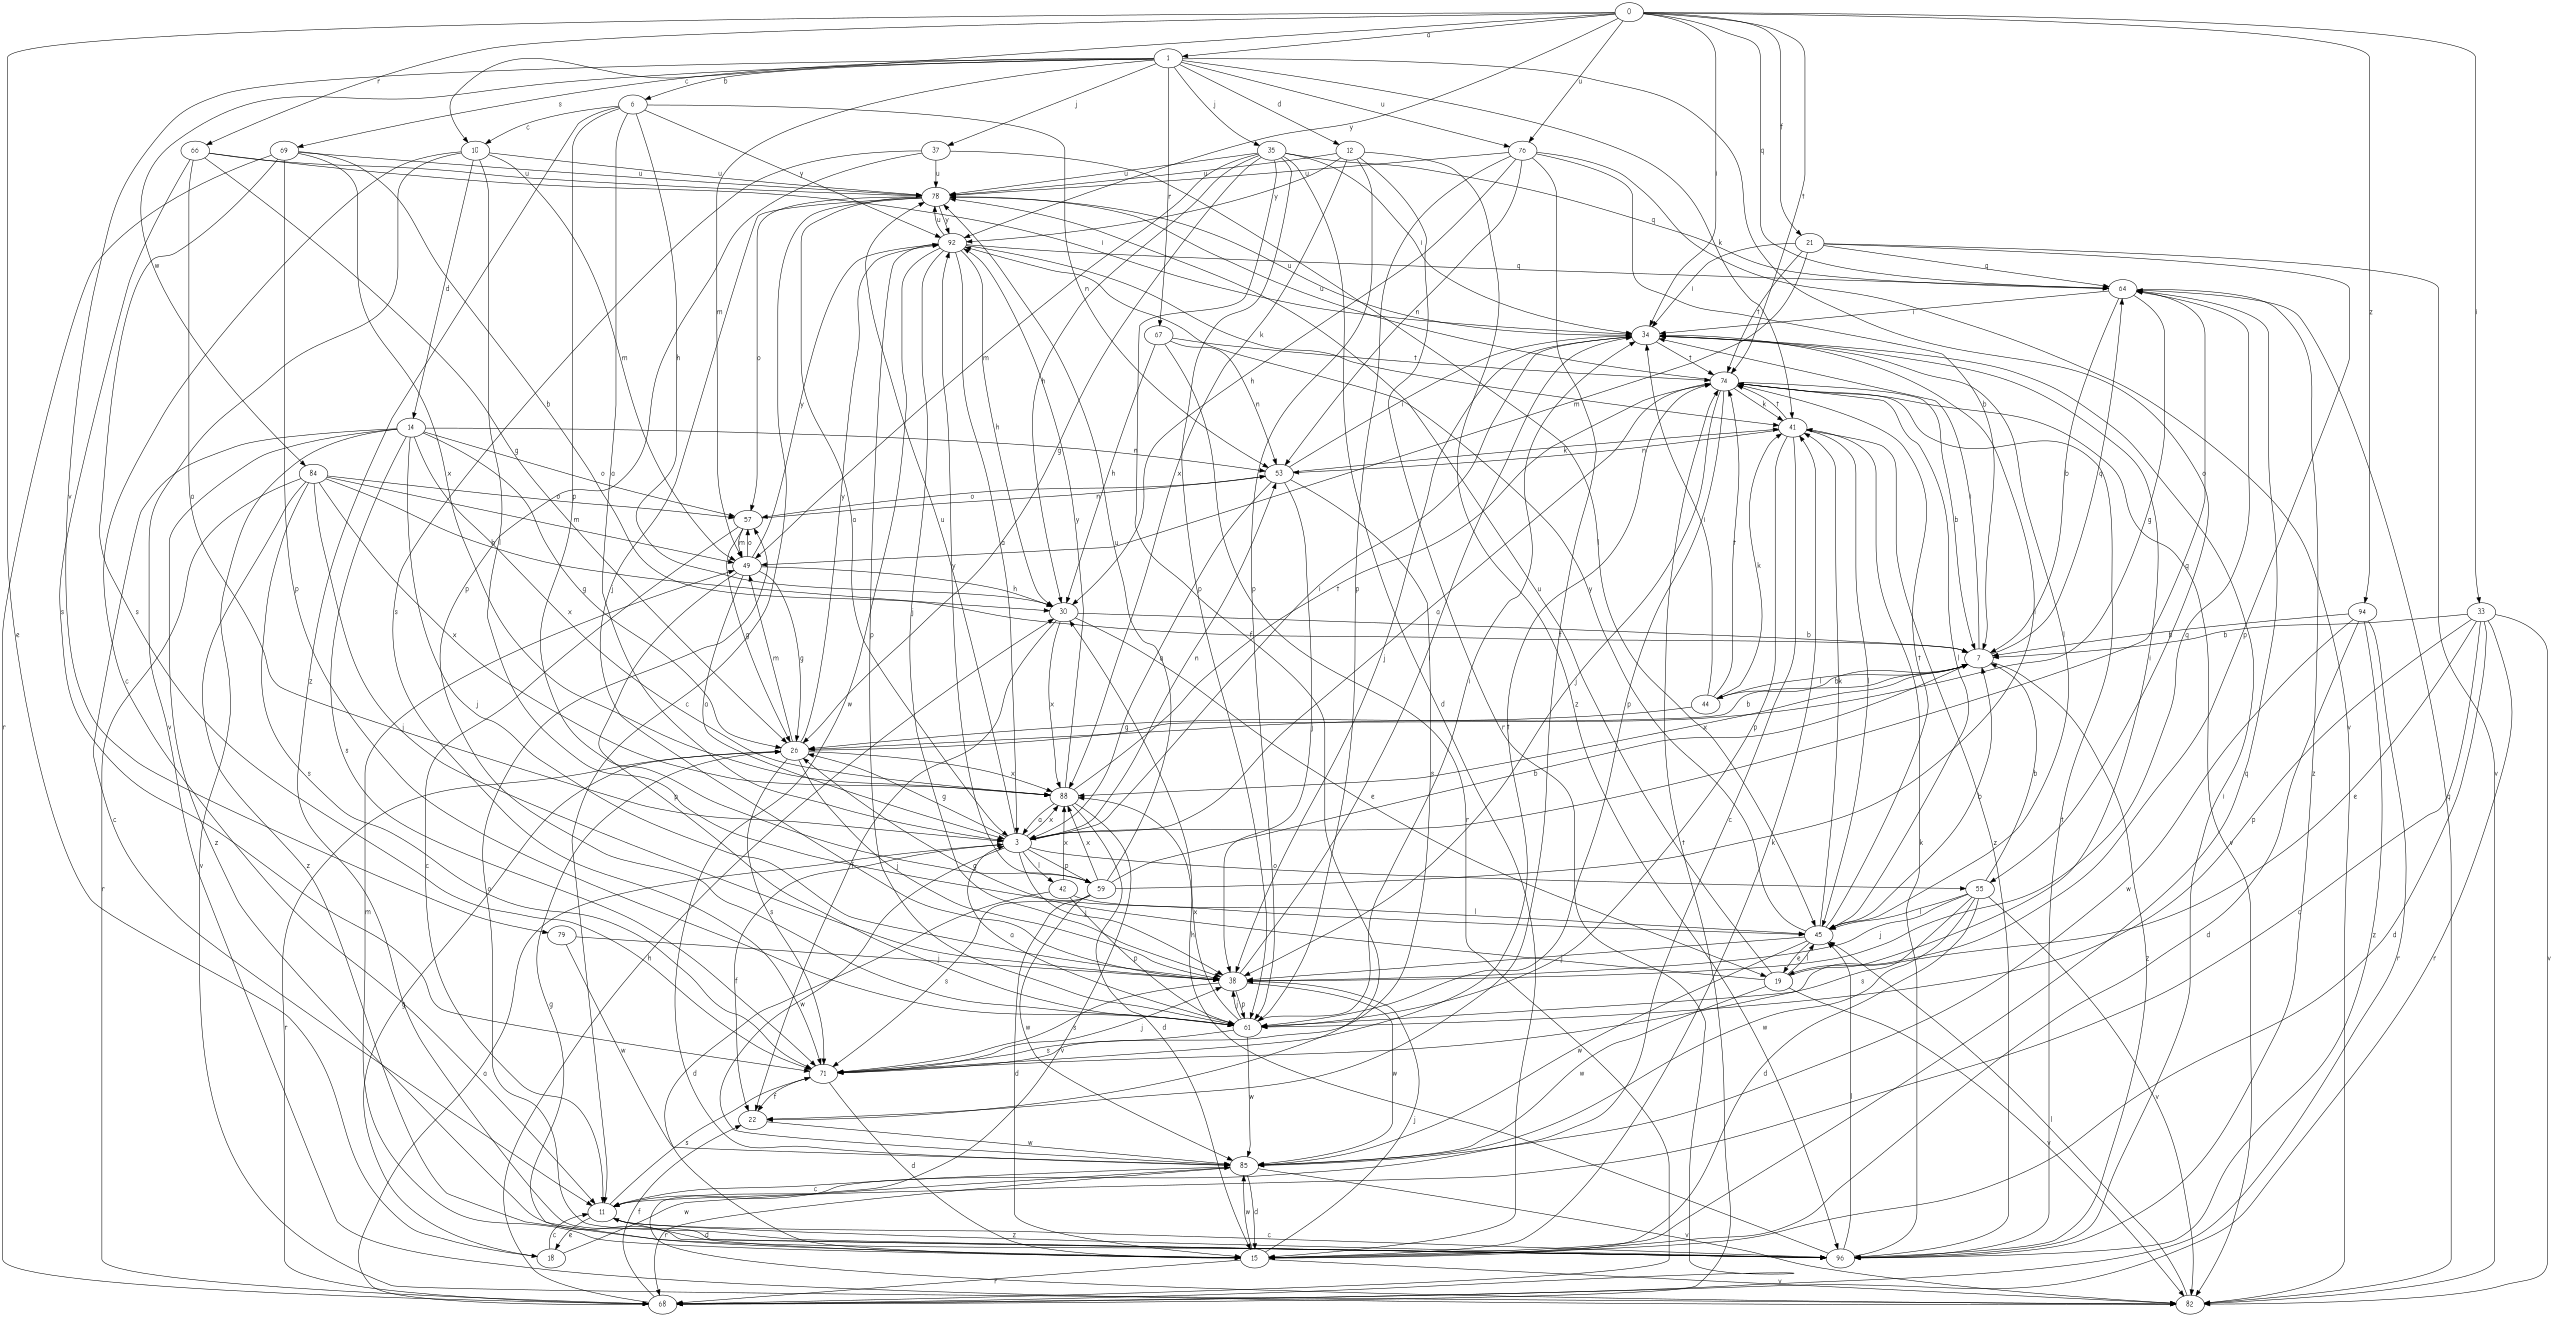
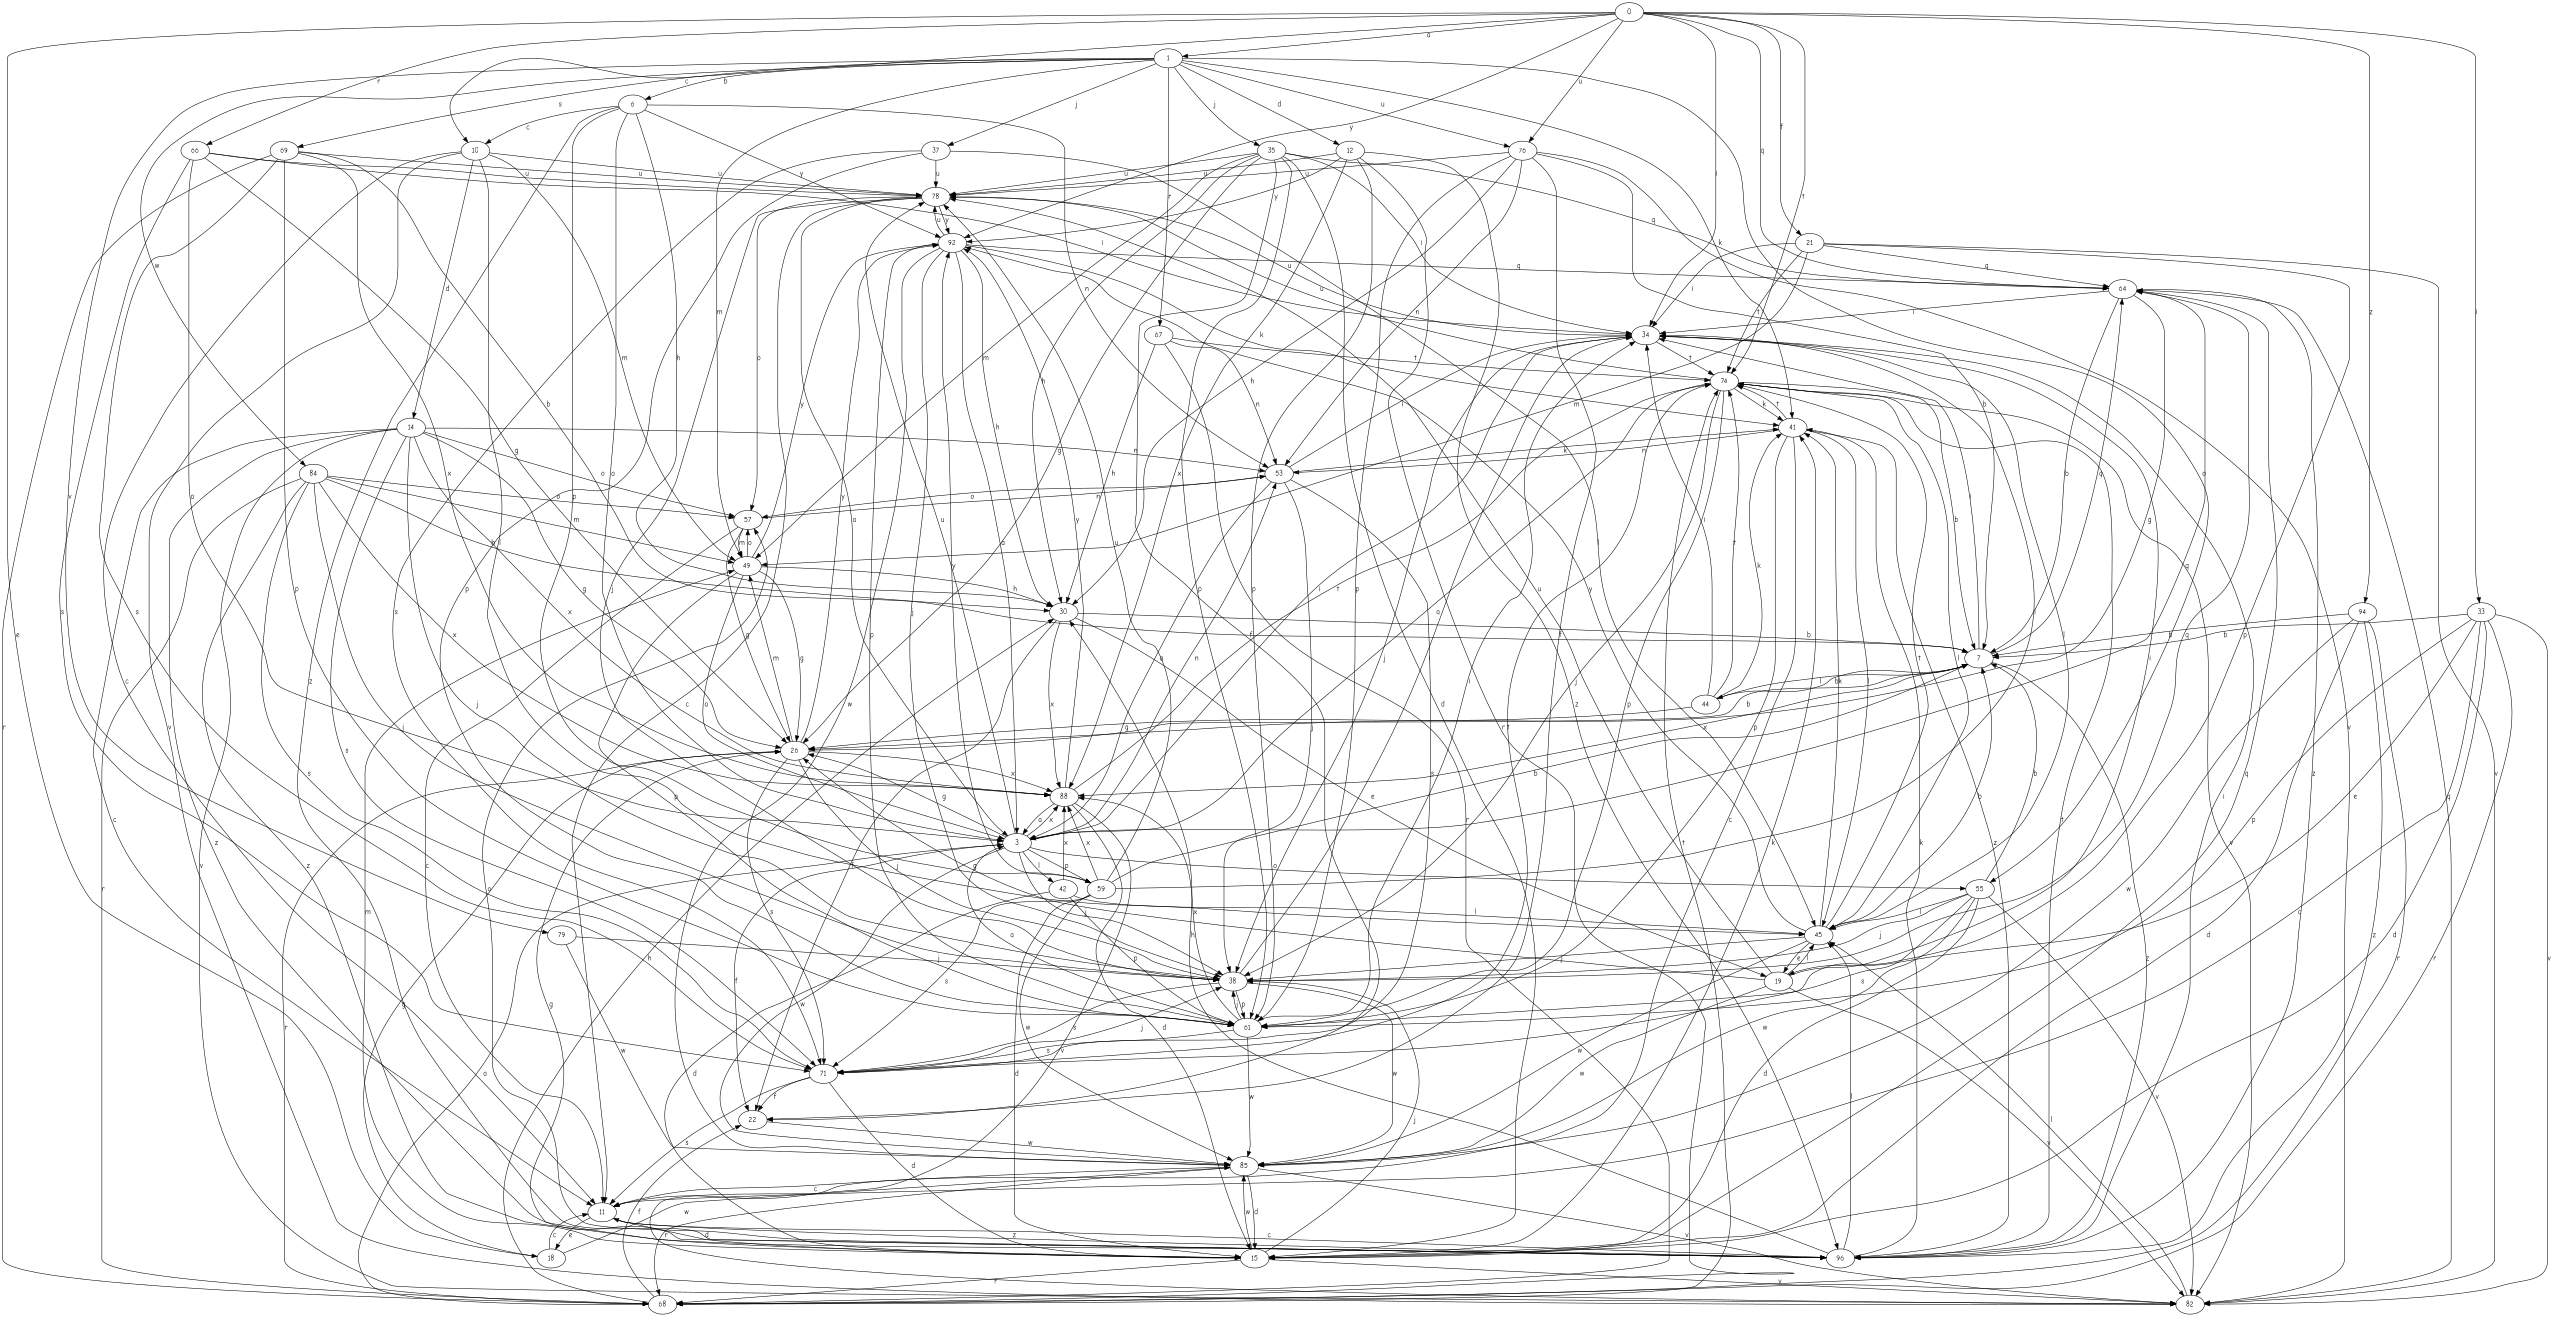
edge "11" -> "71": reversed
